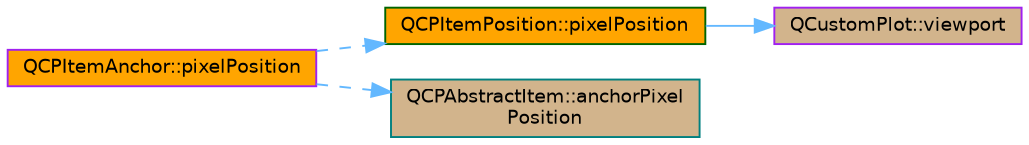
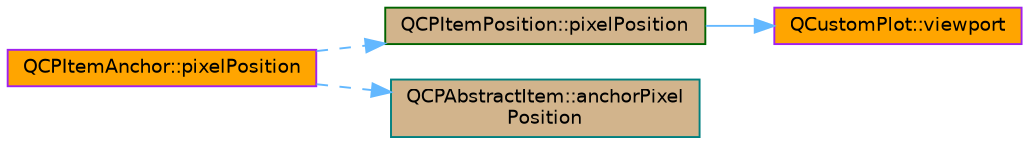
node "QCPItemPosition::pixelPosition": fillcolor orange -> tan
node "QCustomPlot::viewport": fillcolor tan -> orange
